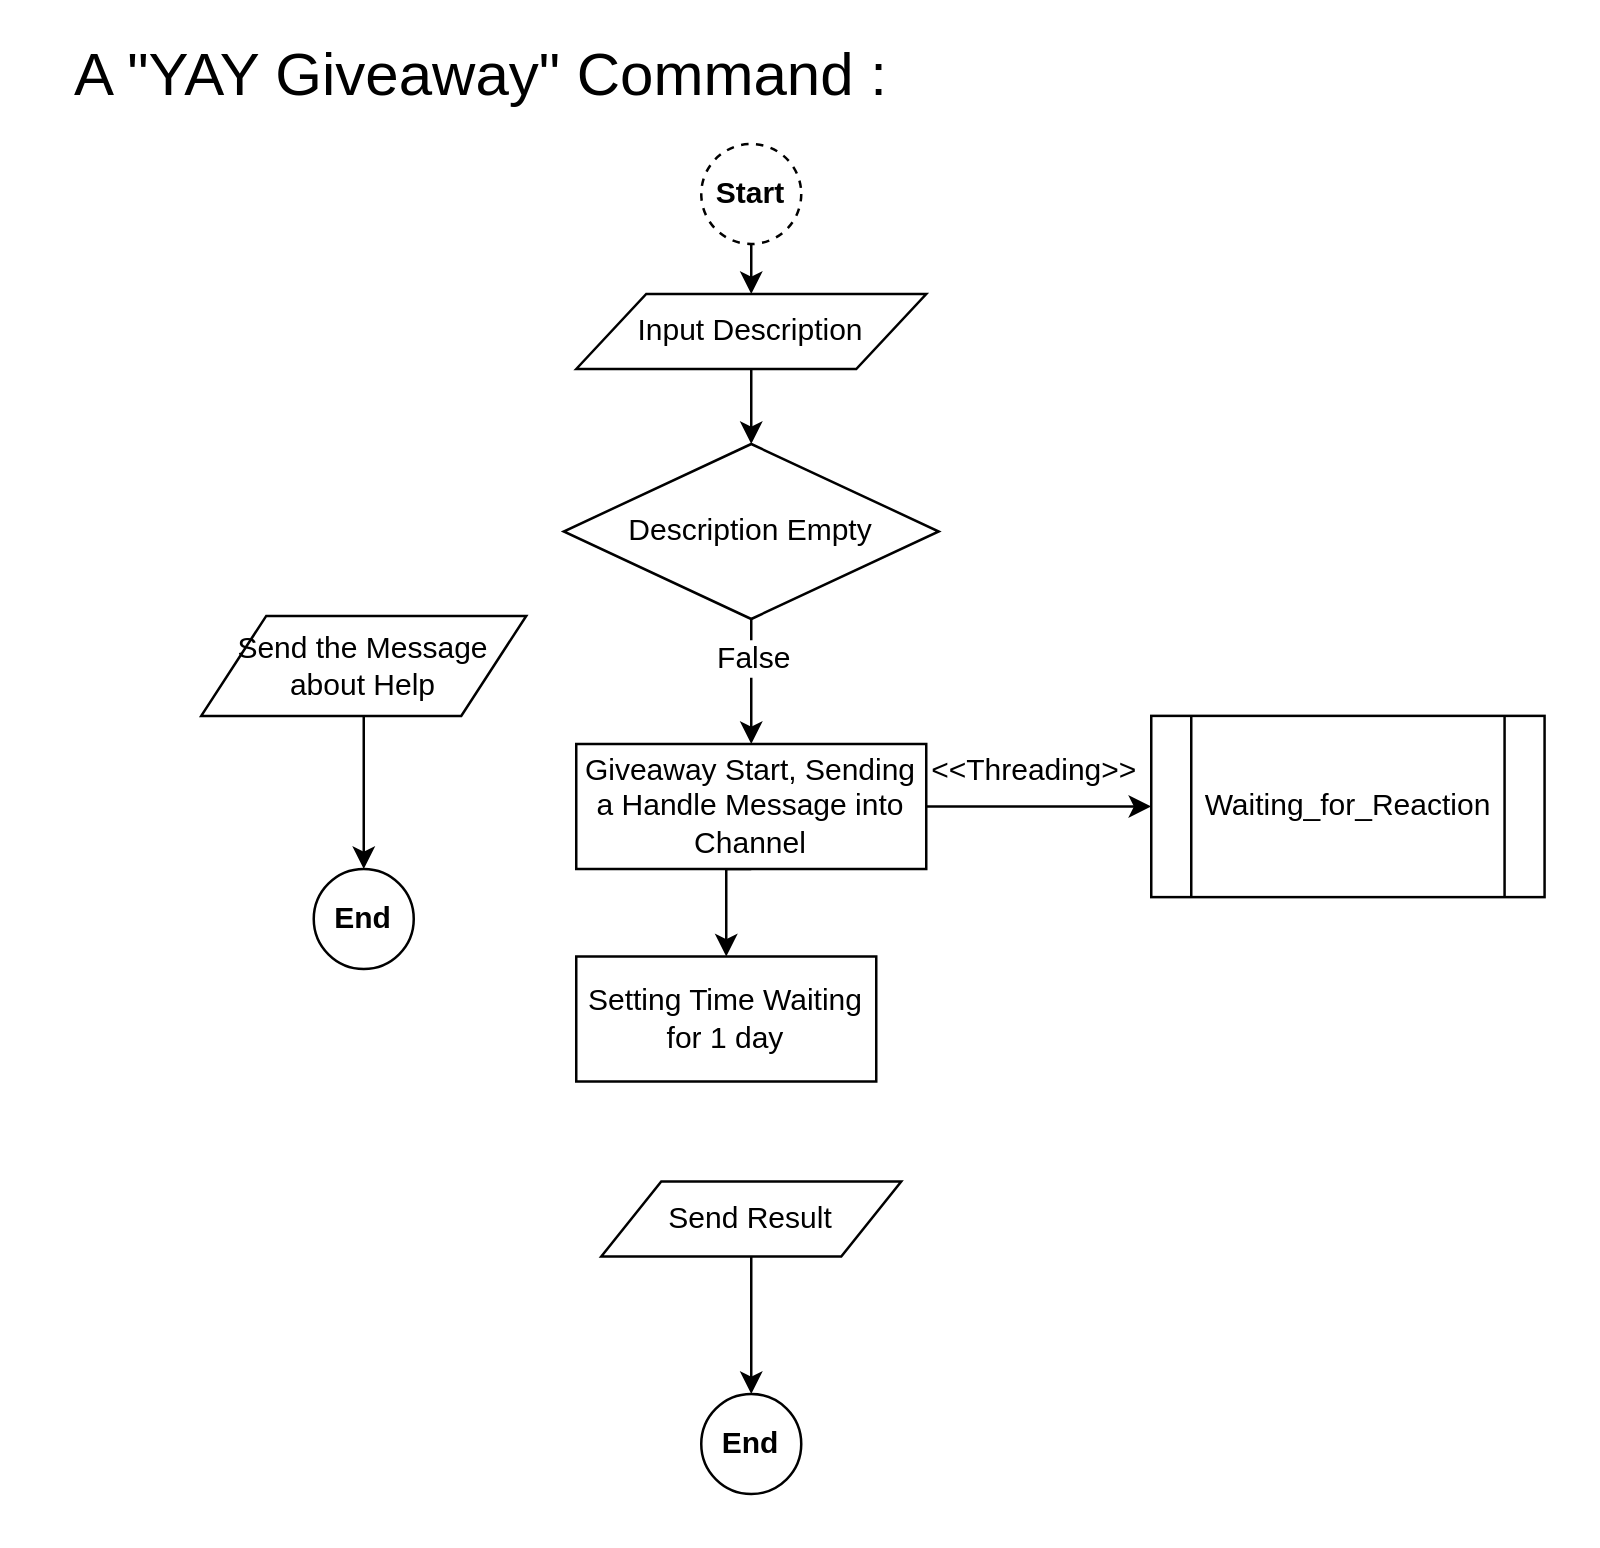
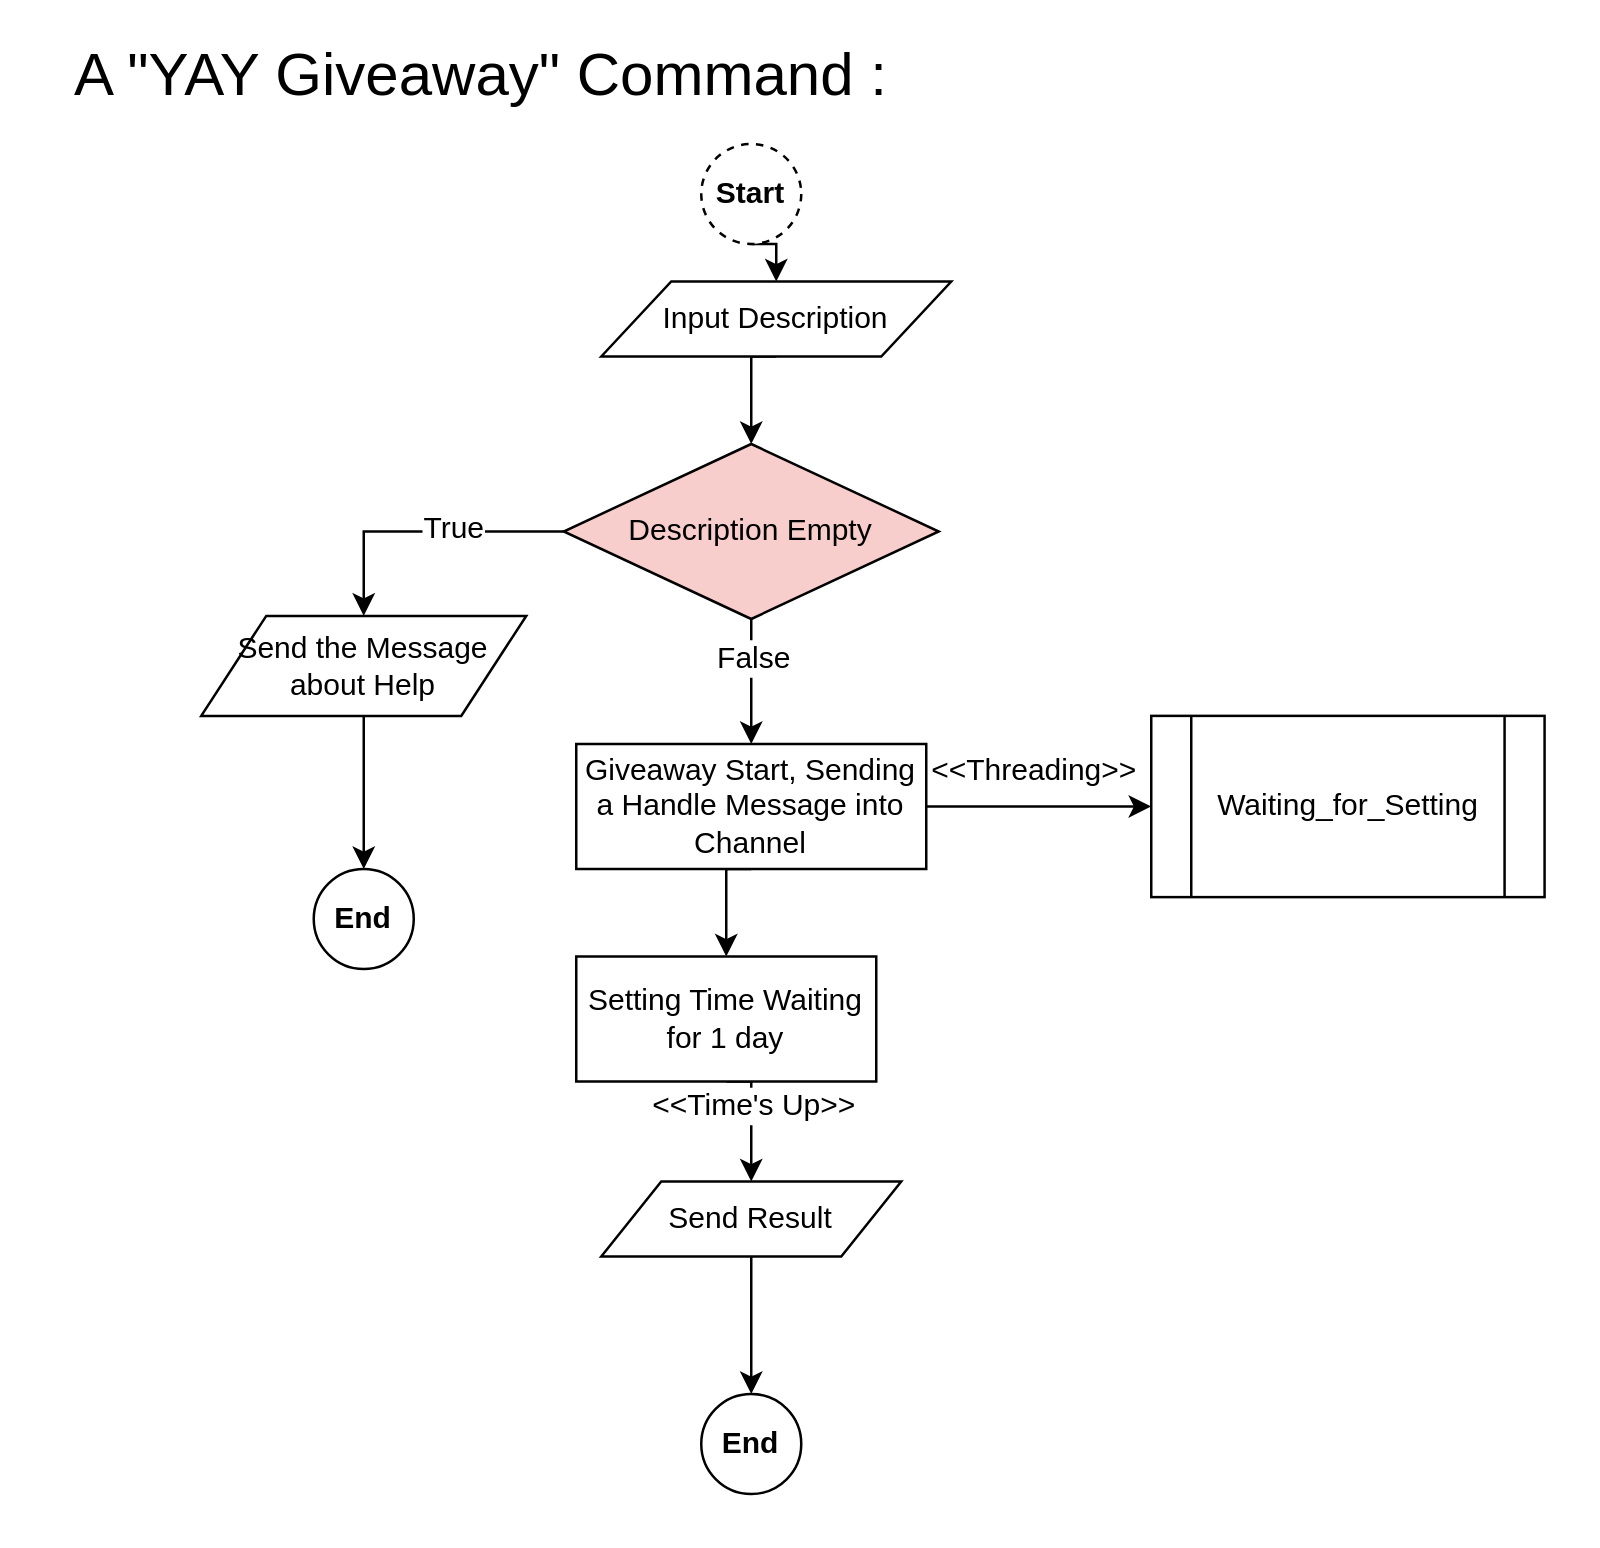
node "Input Description": moved (751, 331) -> (776, 319)
edge "Description Empty" -> "Send the Message about Help": added, label "True"
node "Description Empty": fillcolor #ffffff -> #f8cecc
node "Waiting_for_Reaction": label "Waiting_for_Reaction" -> "Waiting_for_Setting"
edge "Setting Time Waiting for 1 day" -> "Send Result": added, label "<<Time's Up>>"
